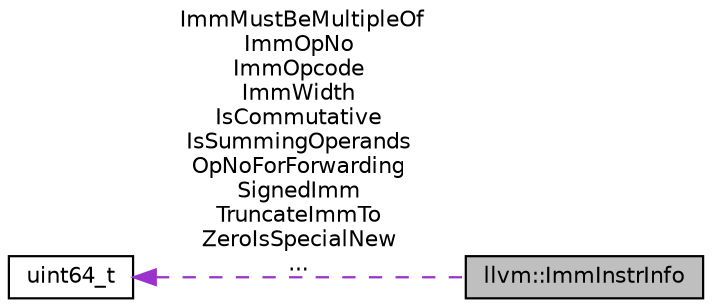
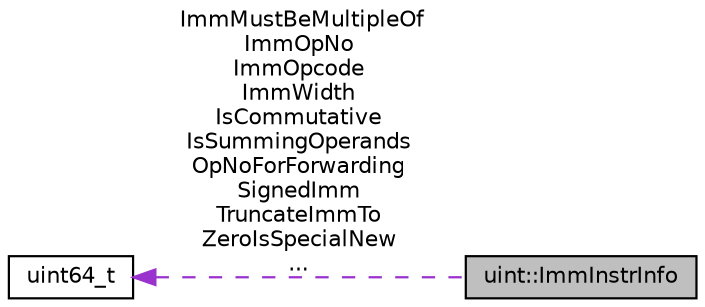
node "llvm::ImmInstrInfo": label "llvm::ImmInstrInfo" -> "uint::ImmInstrInfo"
